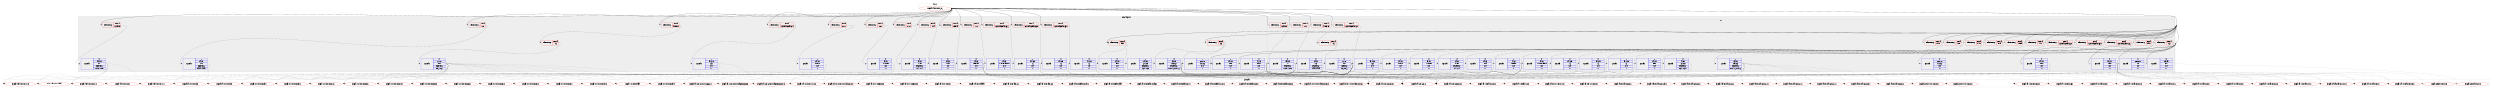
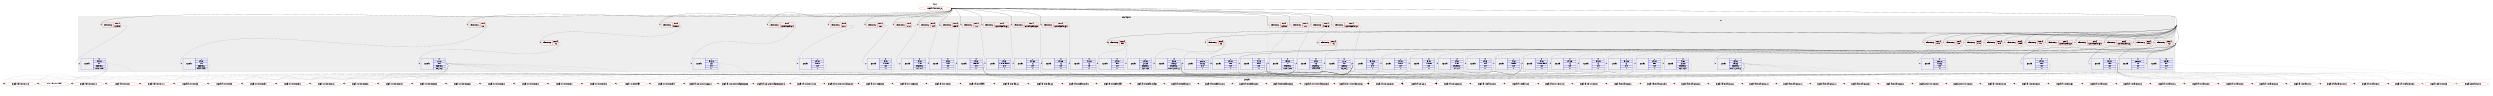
node "portage://dev-libs/boost-1.84.0-r3": added
node "portage://acct-group/pdns-0-r3": label "portage://acct-group/pdns-0-r3" -> "portage://misc-group/pdns-0-r3"
